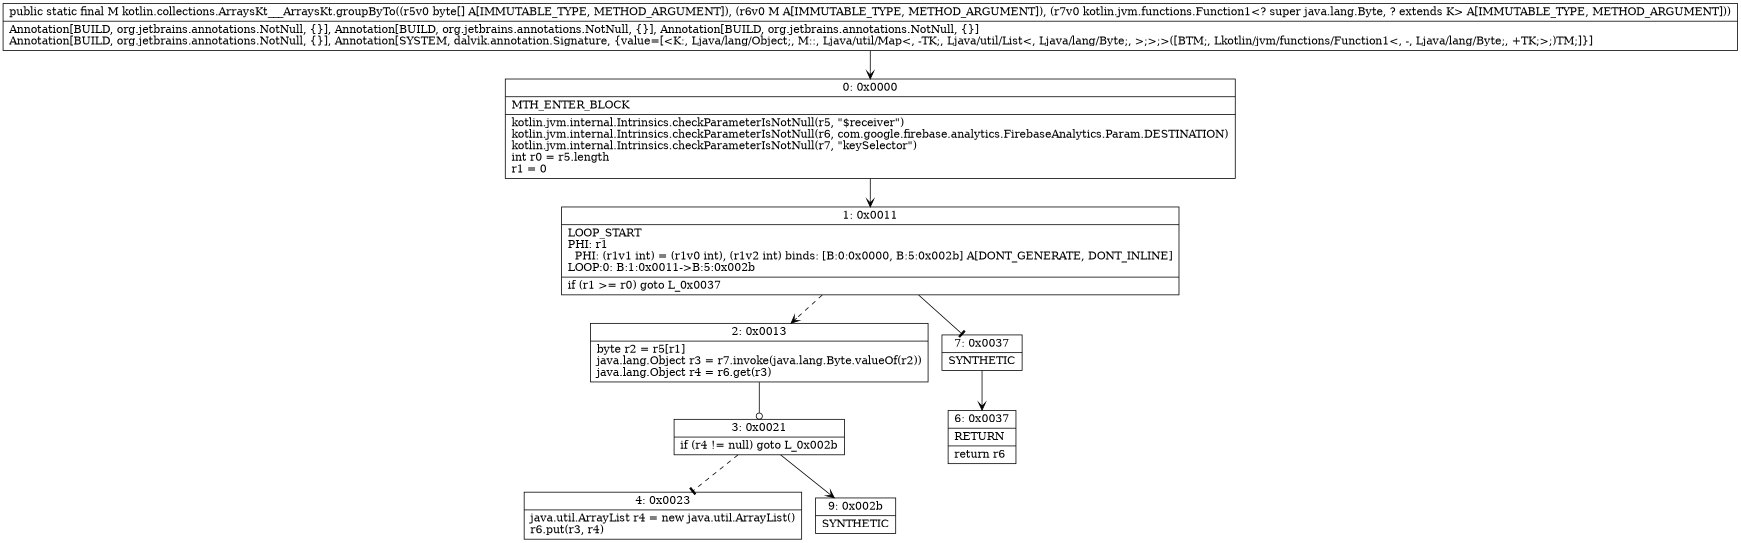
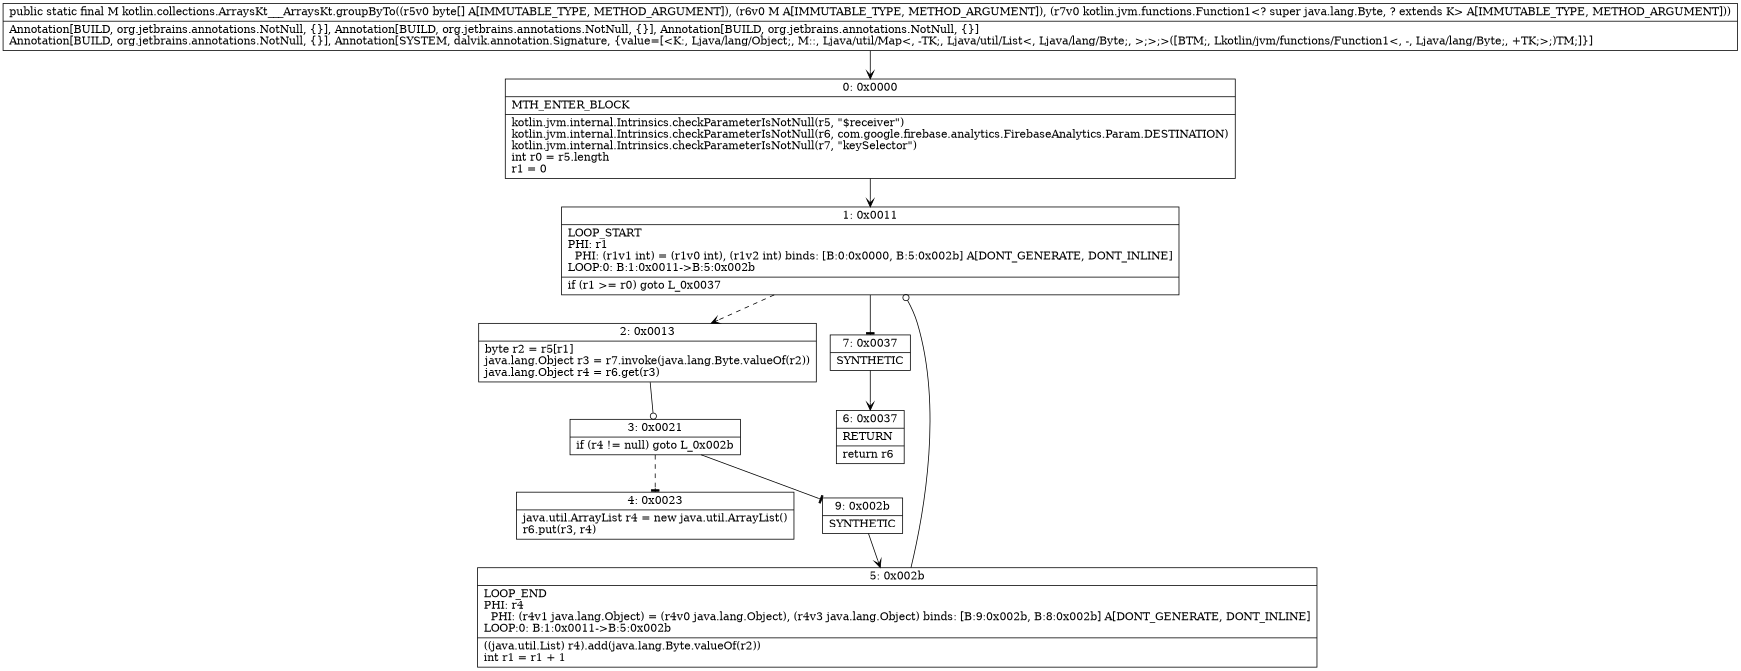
edge "3: 0x0021" -> "9: 0x002b": arrowhead vee -> tee
node "5: 0x002b": added
